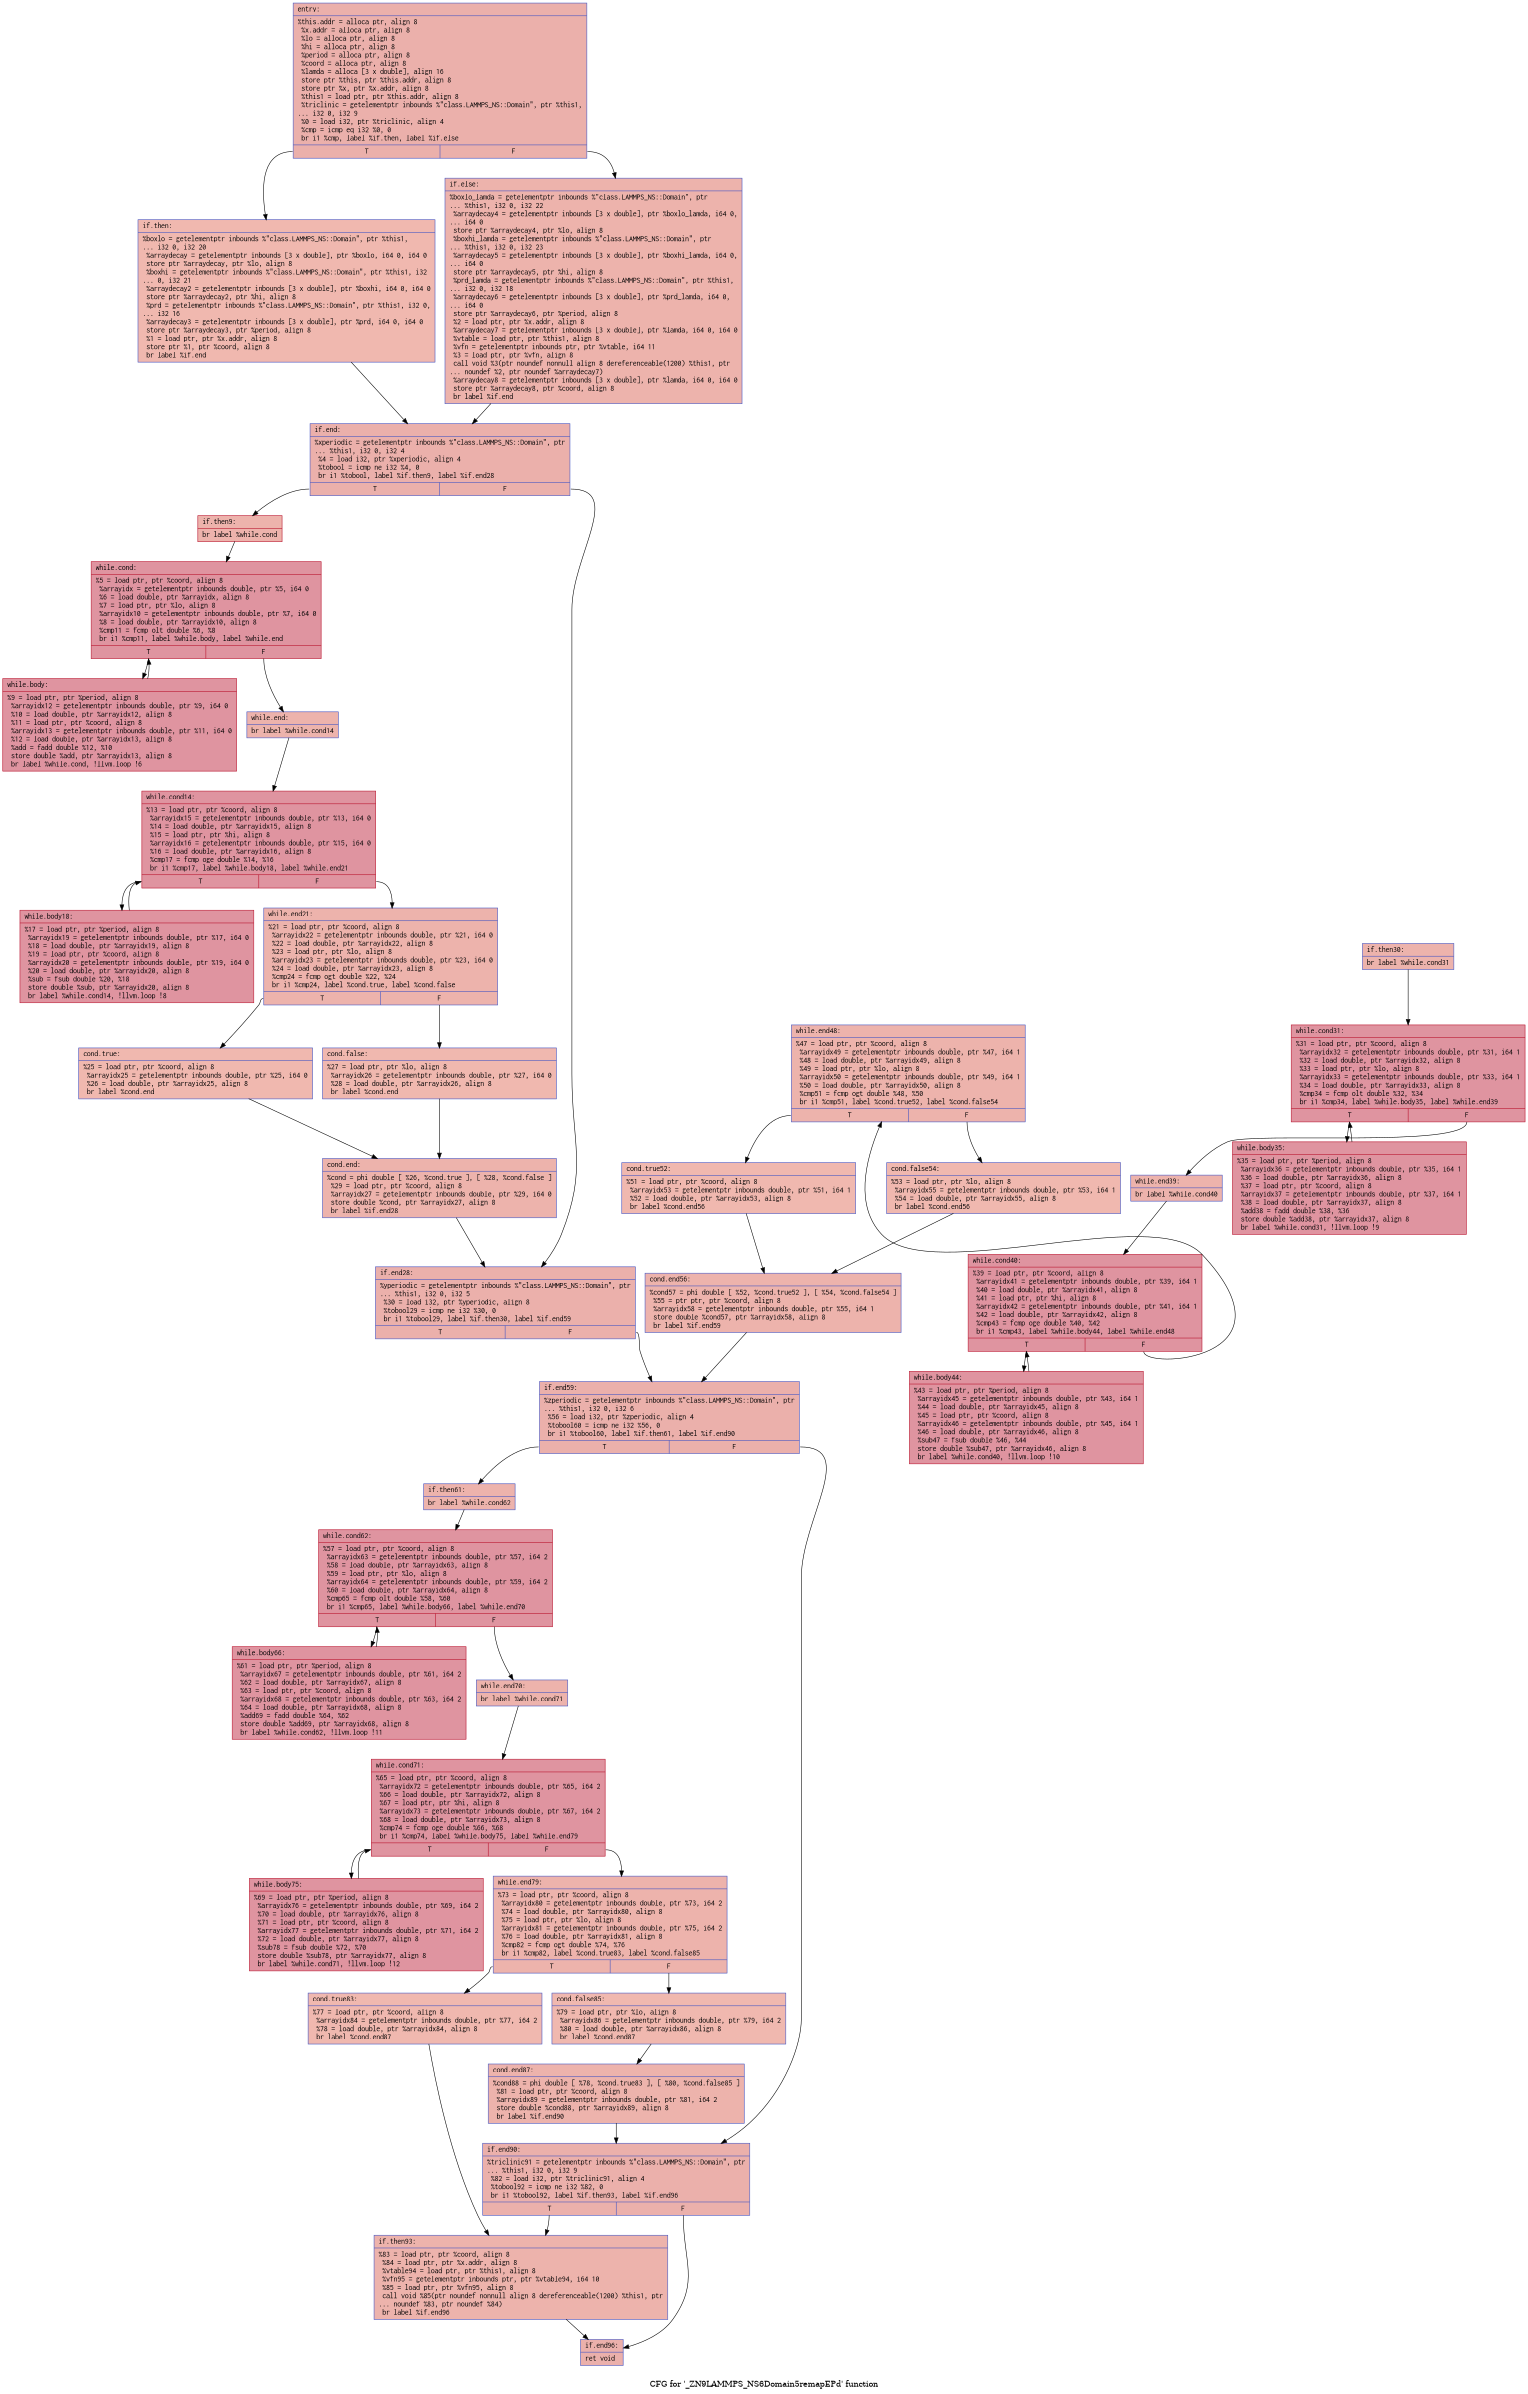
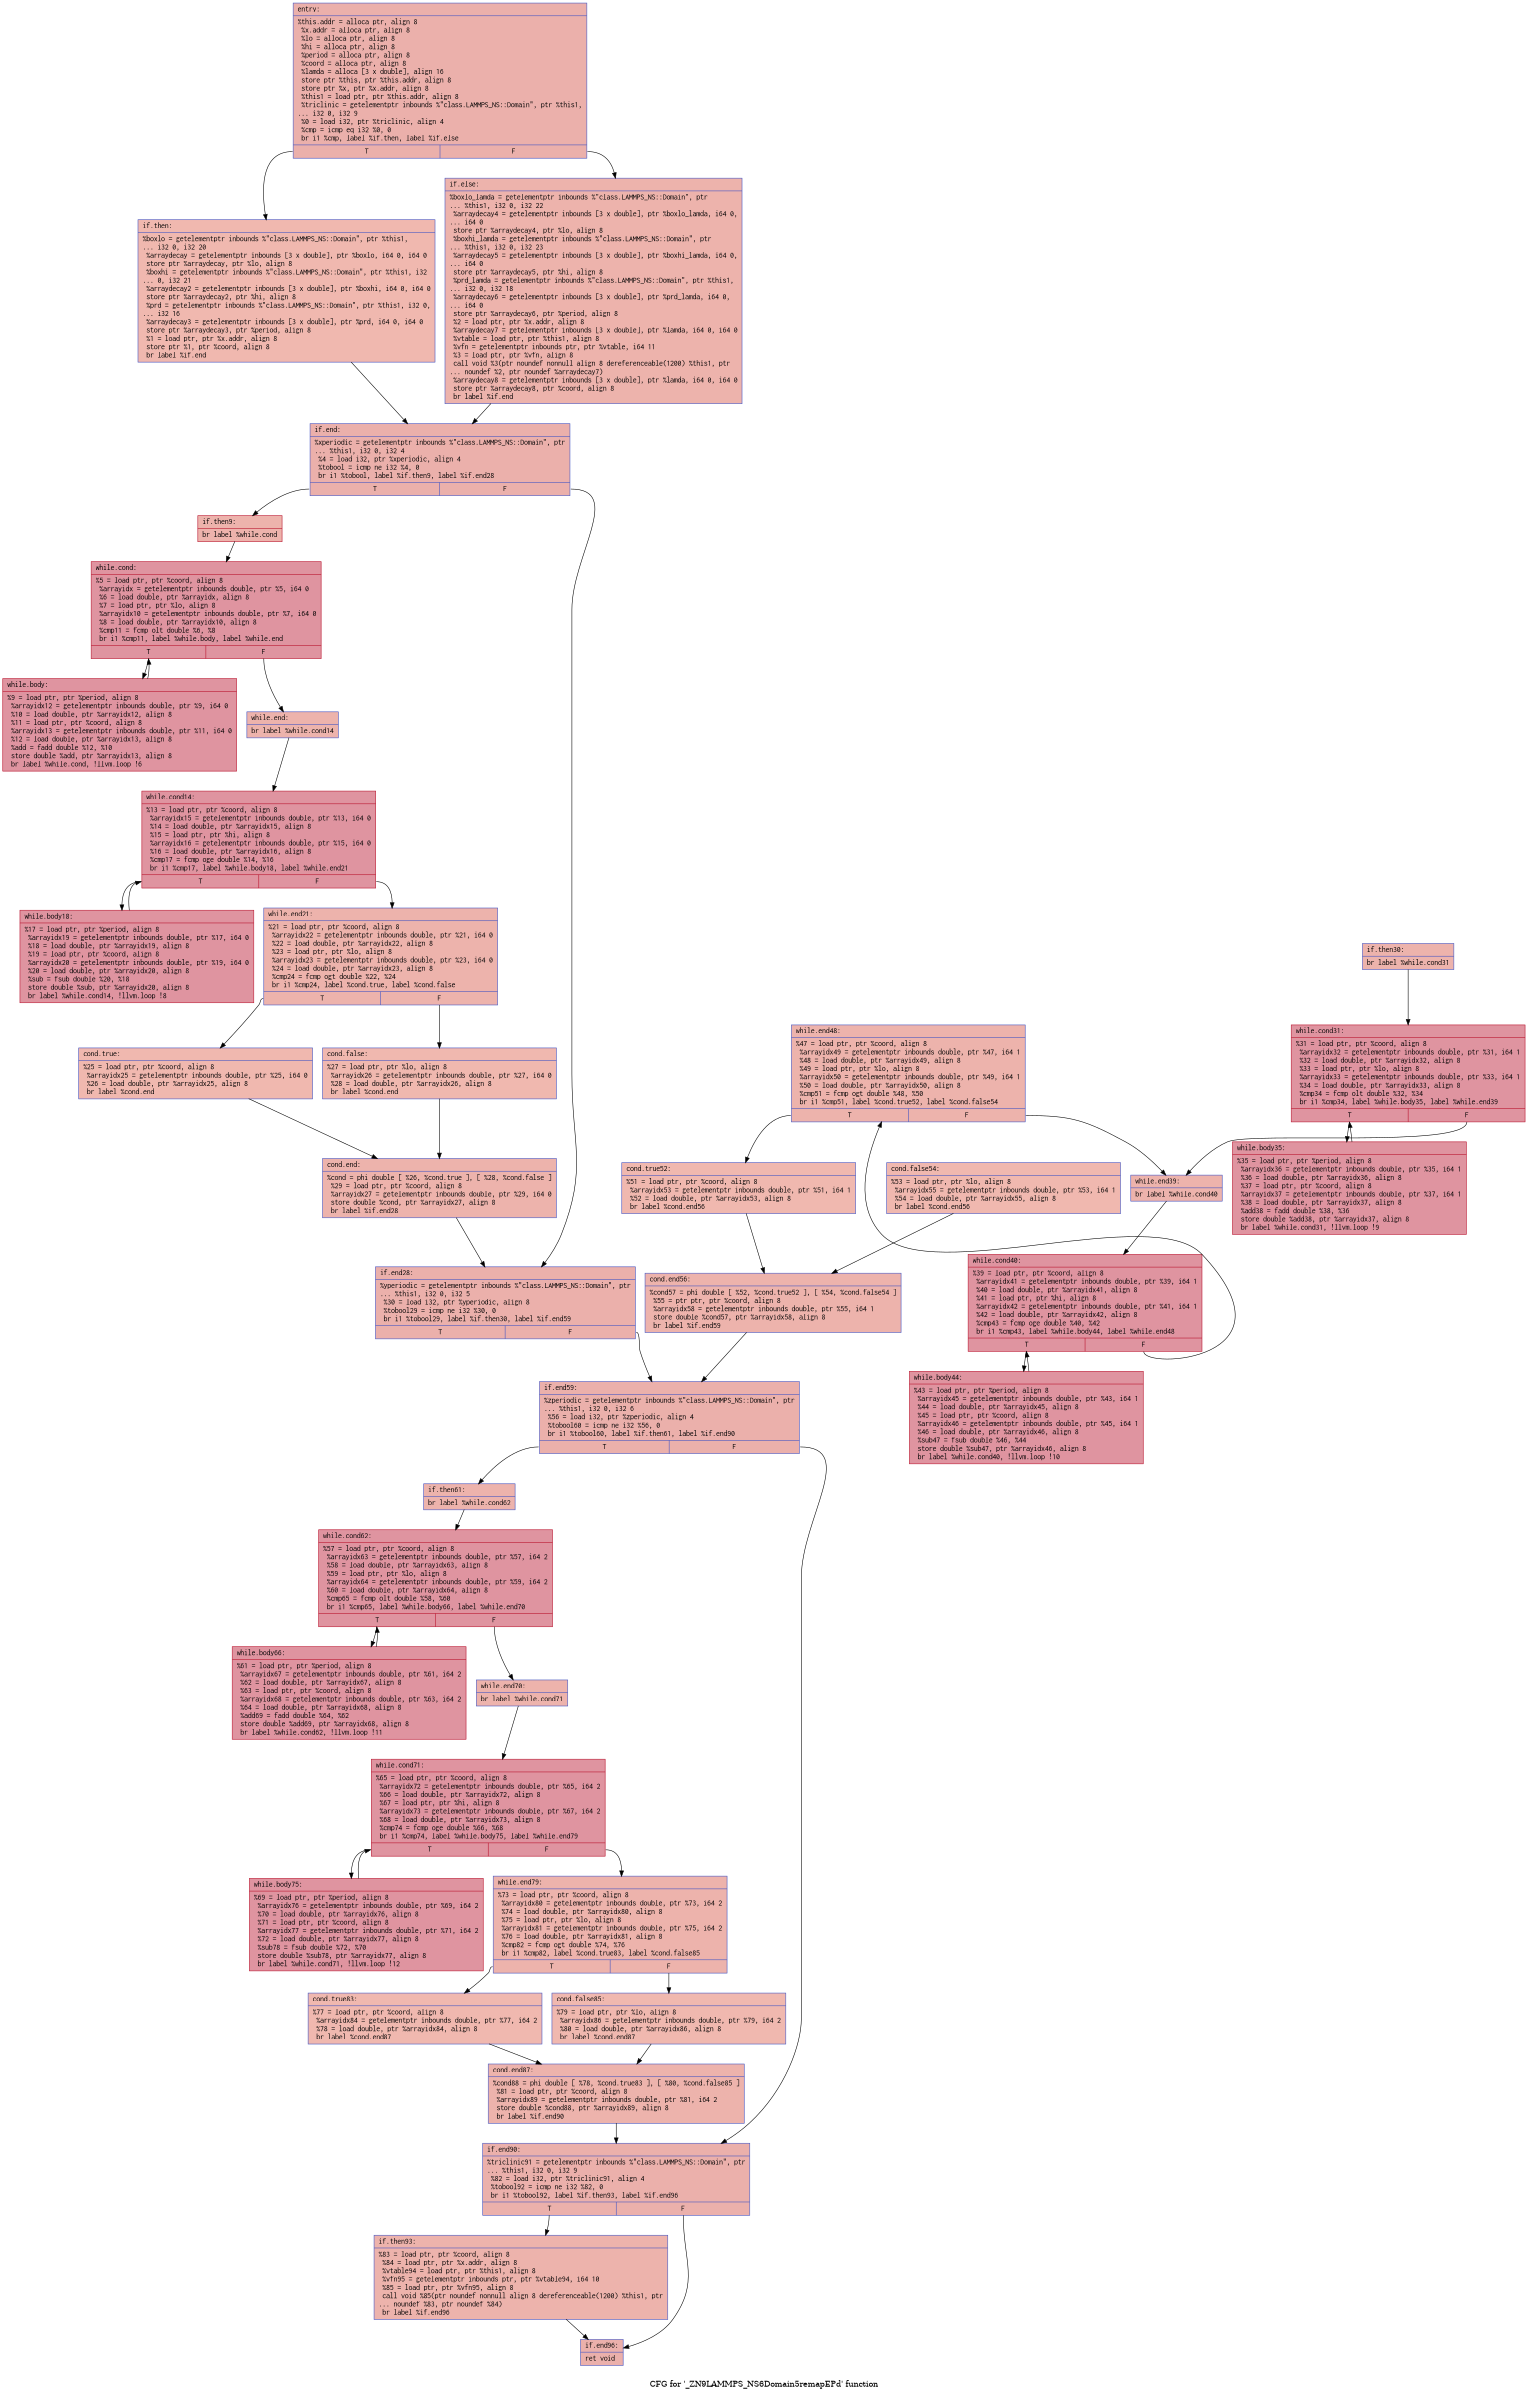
edge "while.end48:" -> "cond.false54:": now "while.end48:" -> "while.end39:"
edge "cond.true83:" -> "if.then93:": now "cond.true83:" -> "cond.end87:"
